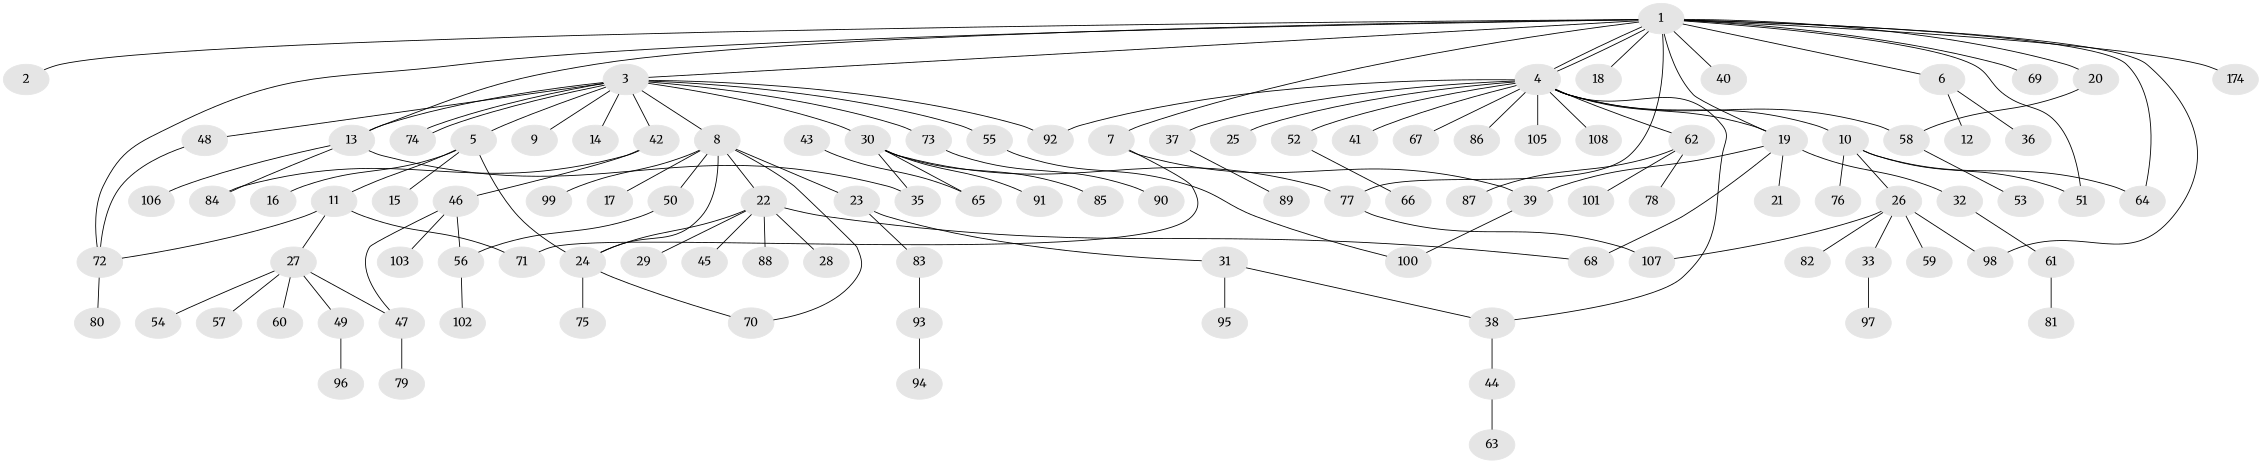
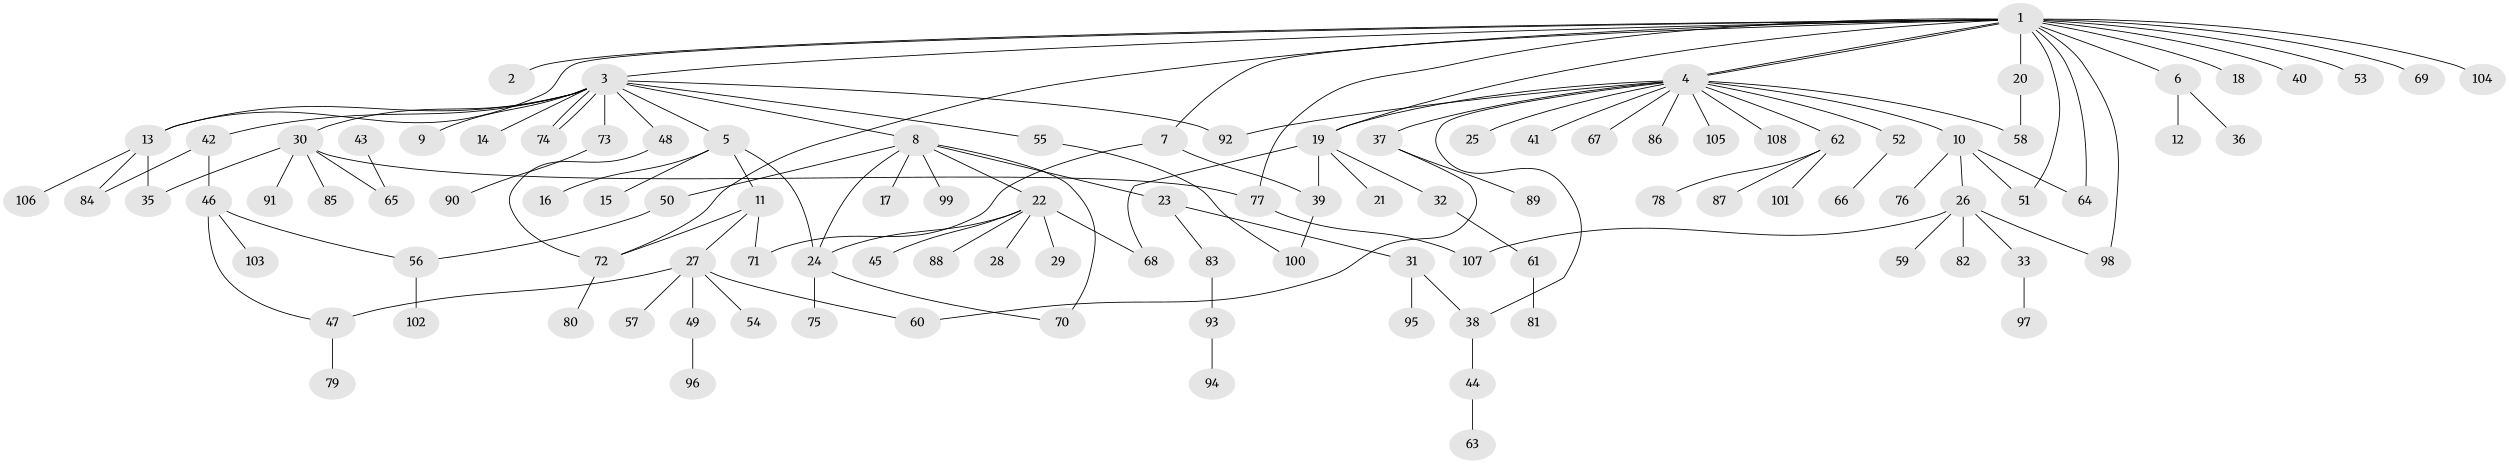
node "174": label "174" -> "104"
edge "58" -- "53": now "1" -- "53"
edge "37" -- "60": added
